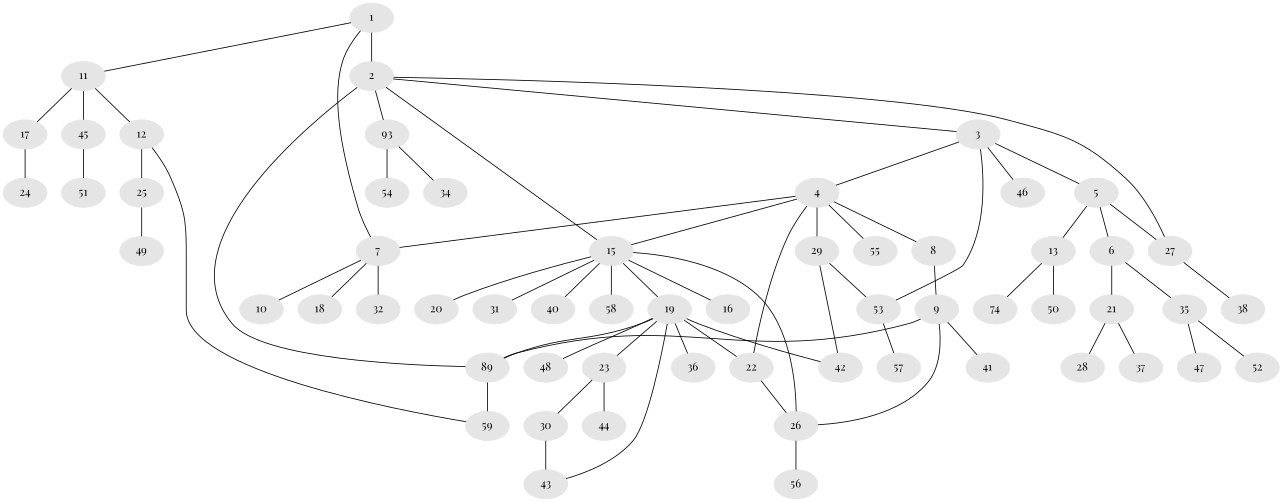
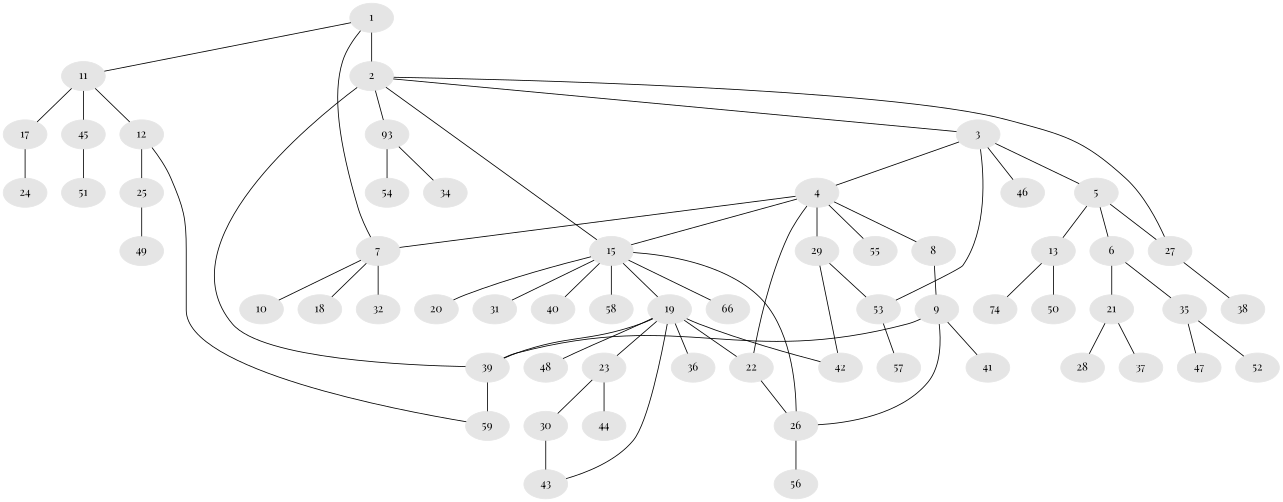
node "16": label "16" -> "66"
node "89": label "89" -> "39"
